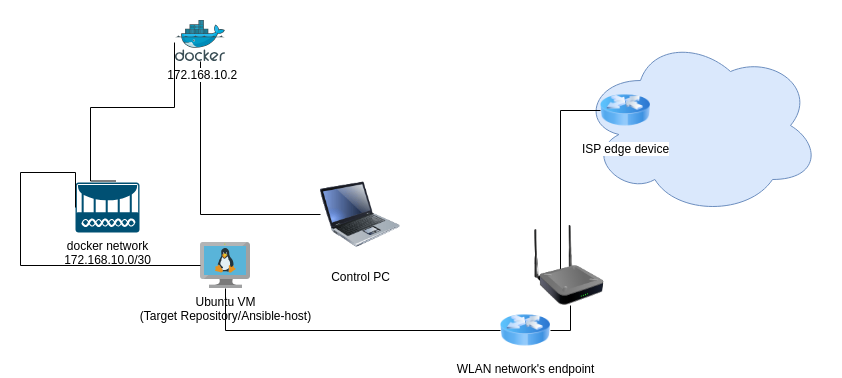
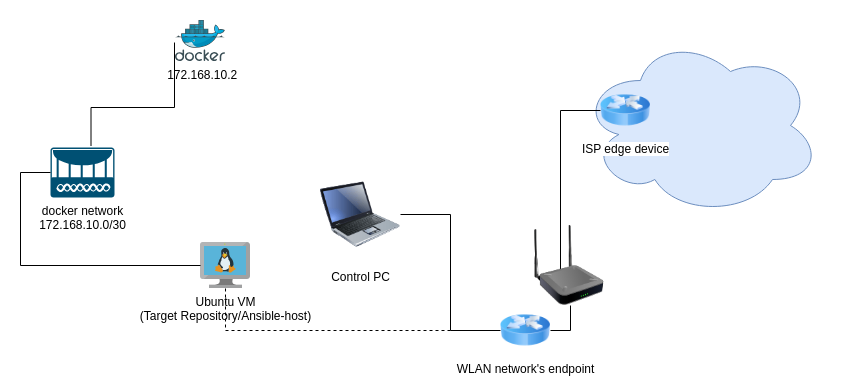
node "docker network 172.168.10.0/30": moved (108, 208) -> (83, 173)
edge "172.168.10.2" -- "Control PC": now "WLAN network's endpoint" -- "Control PC"
edge "Ubuntu VM (Target Repository/Ansible-host)" -- "WLAN network's endpoint": style solid -> dashed
